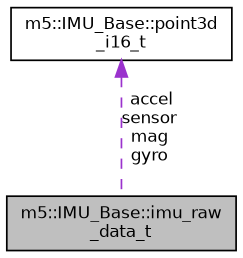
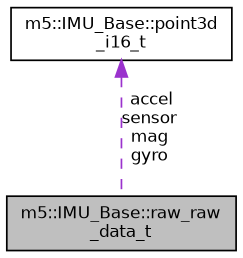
node "m5::IMU_Base::imu_raw _data_t": label "m5::IMU_Base::imu_raw _data_t" -> "m5::IMU_Base::raw_raw _data_t"
